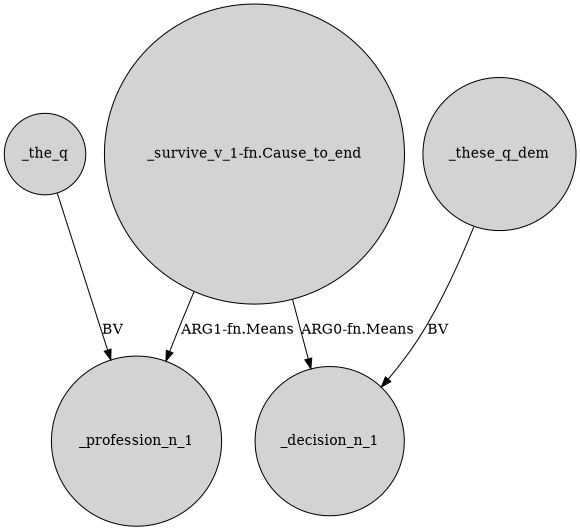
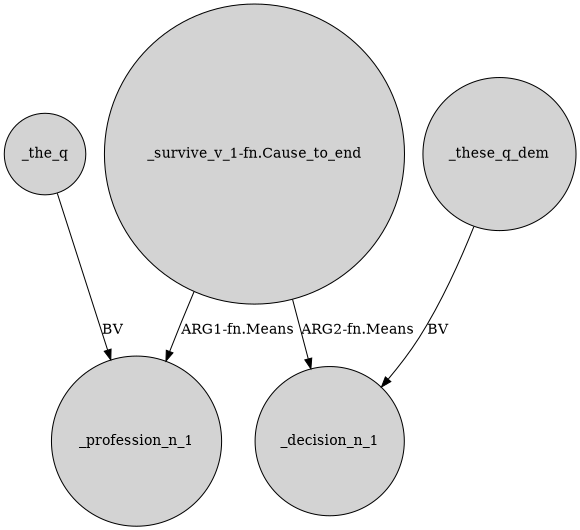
edge "_survive_v_1-fn.Cause_to_end" -> "_decision_n_1": label "ARG0-fn.Means" -> "ARG2-fn.Means"
